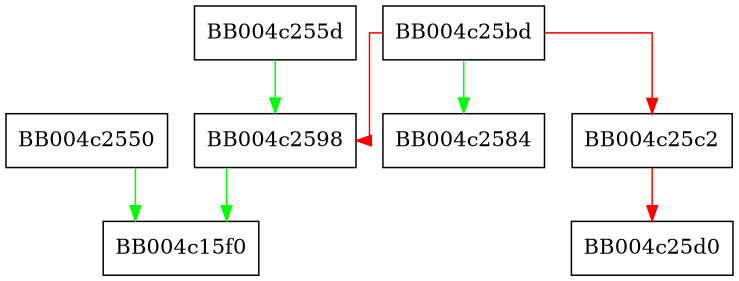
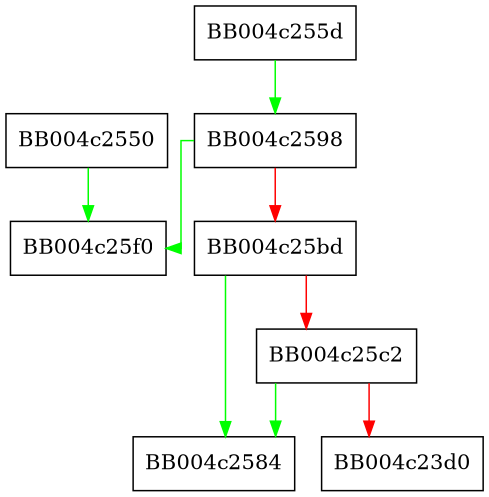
edge "BB004c25bd" -> "BB004c2598": reversed
node "BB004c15f0": label "BB004c15f0" -> "BB004c25f0"
node "BB004c25d0": label "BB004c25d0" -> "BB004c23d0"
edge "BB004c25c2" -> "BB004c2584": added
